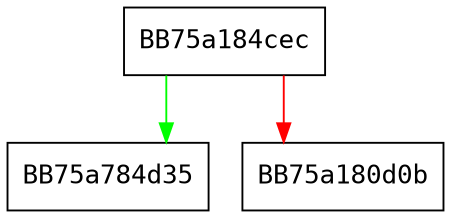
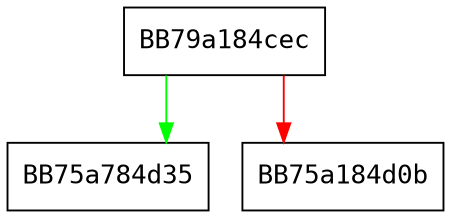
node "BB75a184cec": label "BB75a184cec" -> "BB79a184cec"
node "BB75a180d0b": label "BB75a180d0b" -> "BB75a184d0b"
